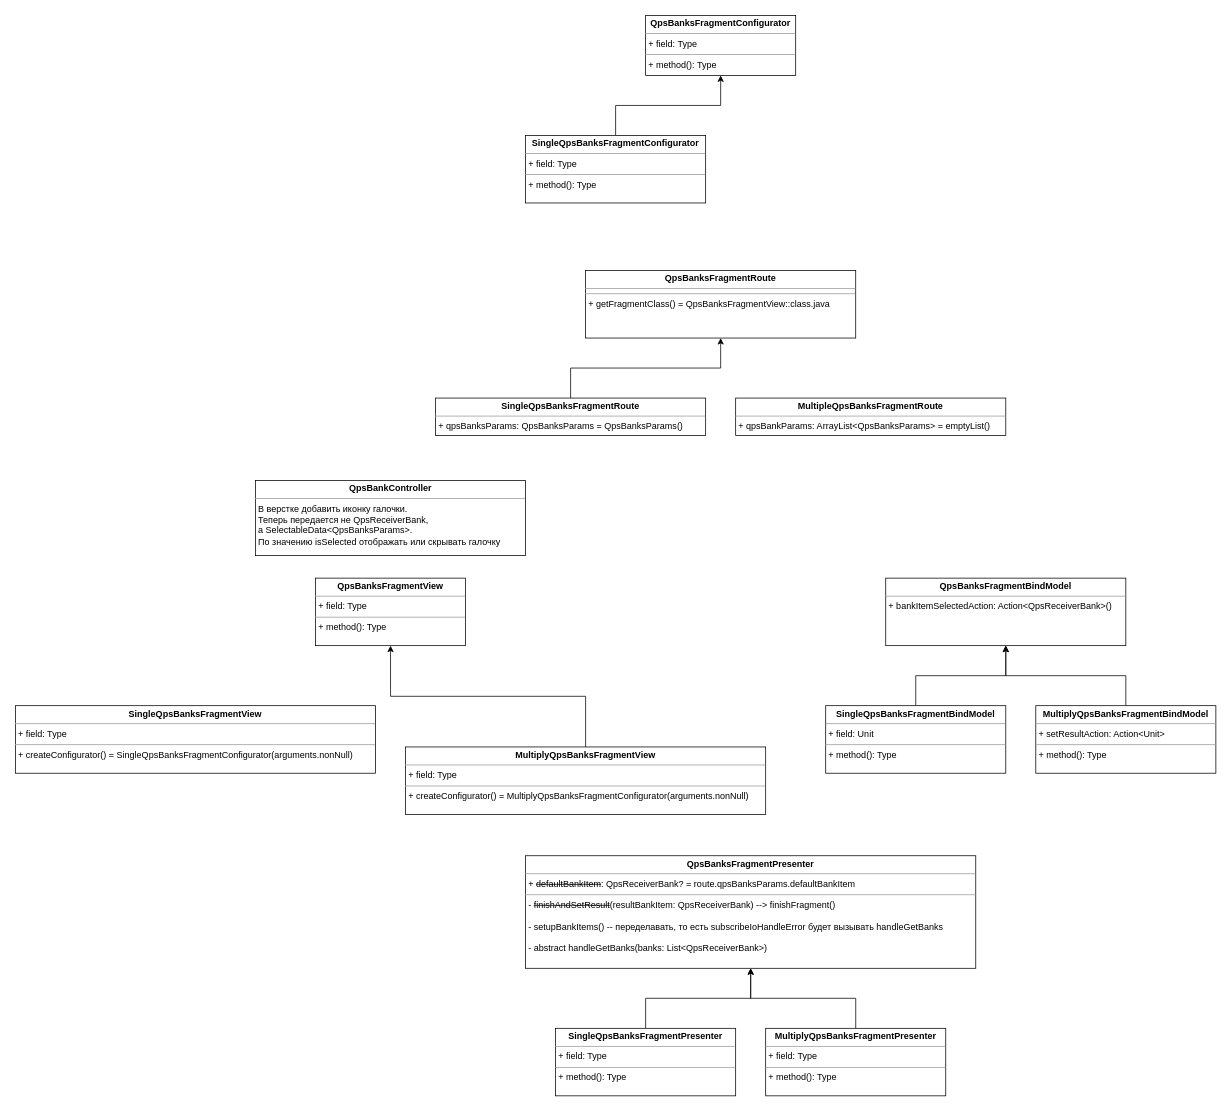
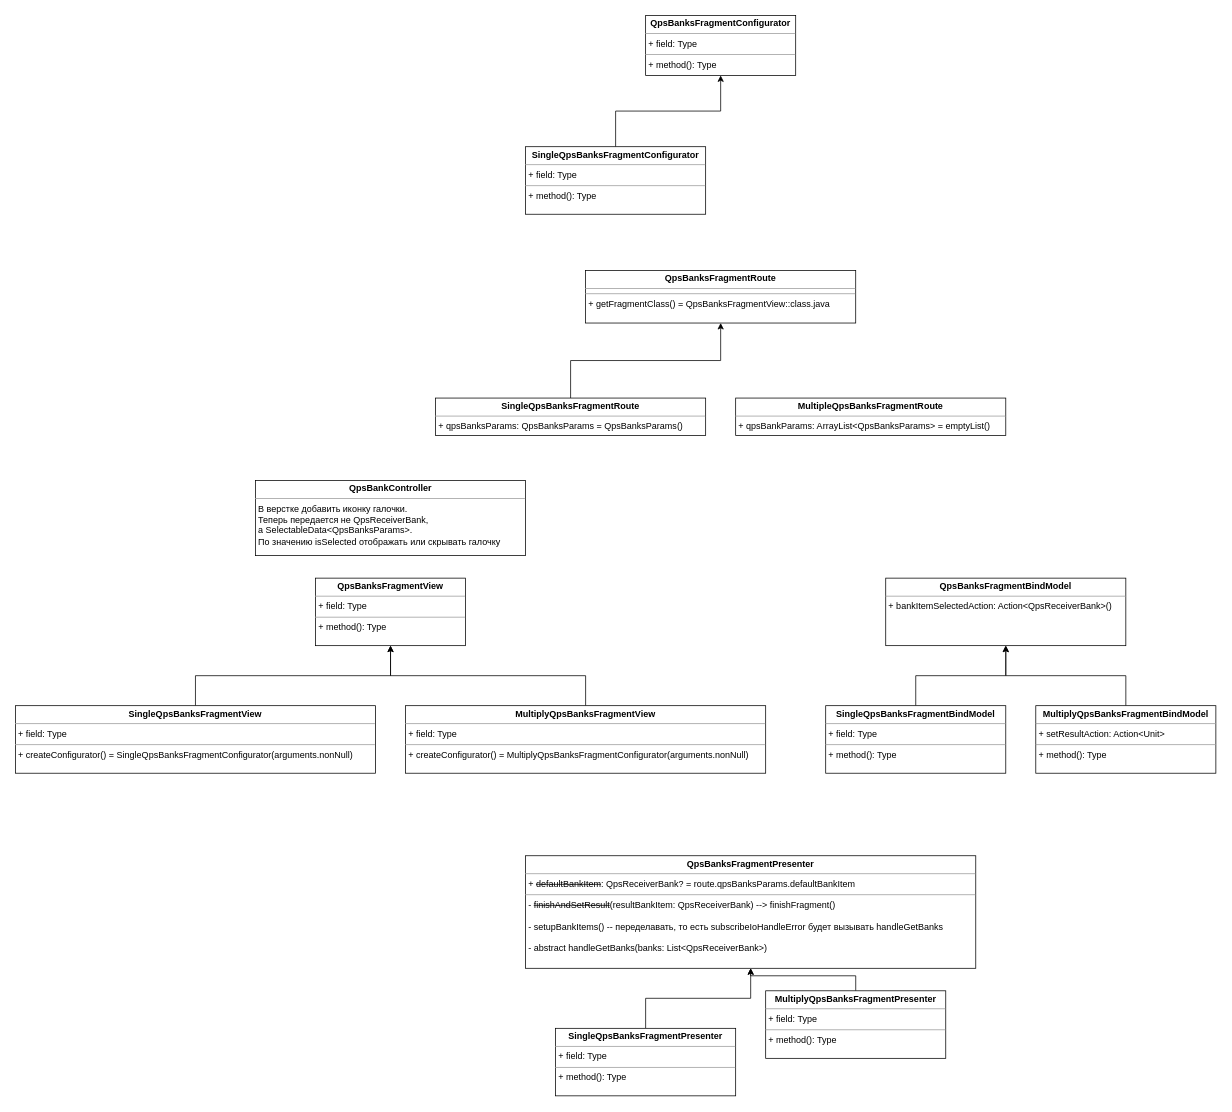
node "SingleQpsBanksFragmentConfigurator + field: Type + method(): Type": moved (615, 169) -> (615, 180)
node "QpsBanksFragmentRoute + getFragmentClass() = QpsBanksFragmentView::class.java": size 270x68 -> 270x53
edge "SingleQpsBanksFragmentView + field: Type + createConfigurator() = SingleQpsBanksFragmentConfigurator(arguments.nonNull)" -> "QpsBanksFragmentView + field: Type + method(): Type": added
node "SingleQpsBanksFragmentBindModel + field: Unit + method(): Type": label "SingleQpsBanksFragmentBindModel + field: Unit + method(): Type" -> "SingleQpsBanksFragmentBindModel + field: Type + method(): Type"
node "MultiplyQpsBanksFragmentView + field: Type + createConfigurator() = MultiplyQpsBanksFragmentConfigurator(arguments.nonNull)": moved (585, 780) -> (585, 739)
node "MultiplyQpsBanksFragmentPresenter + field: Type + method(): Type": moved (855, 1062) -> (855, 1024)
